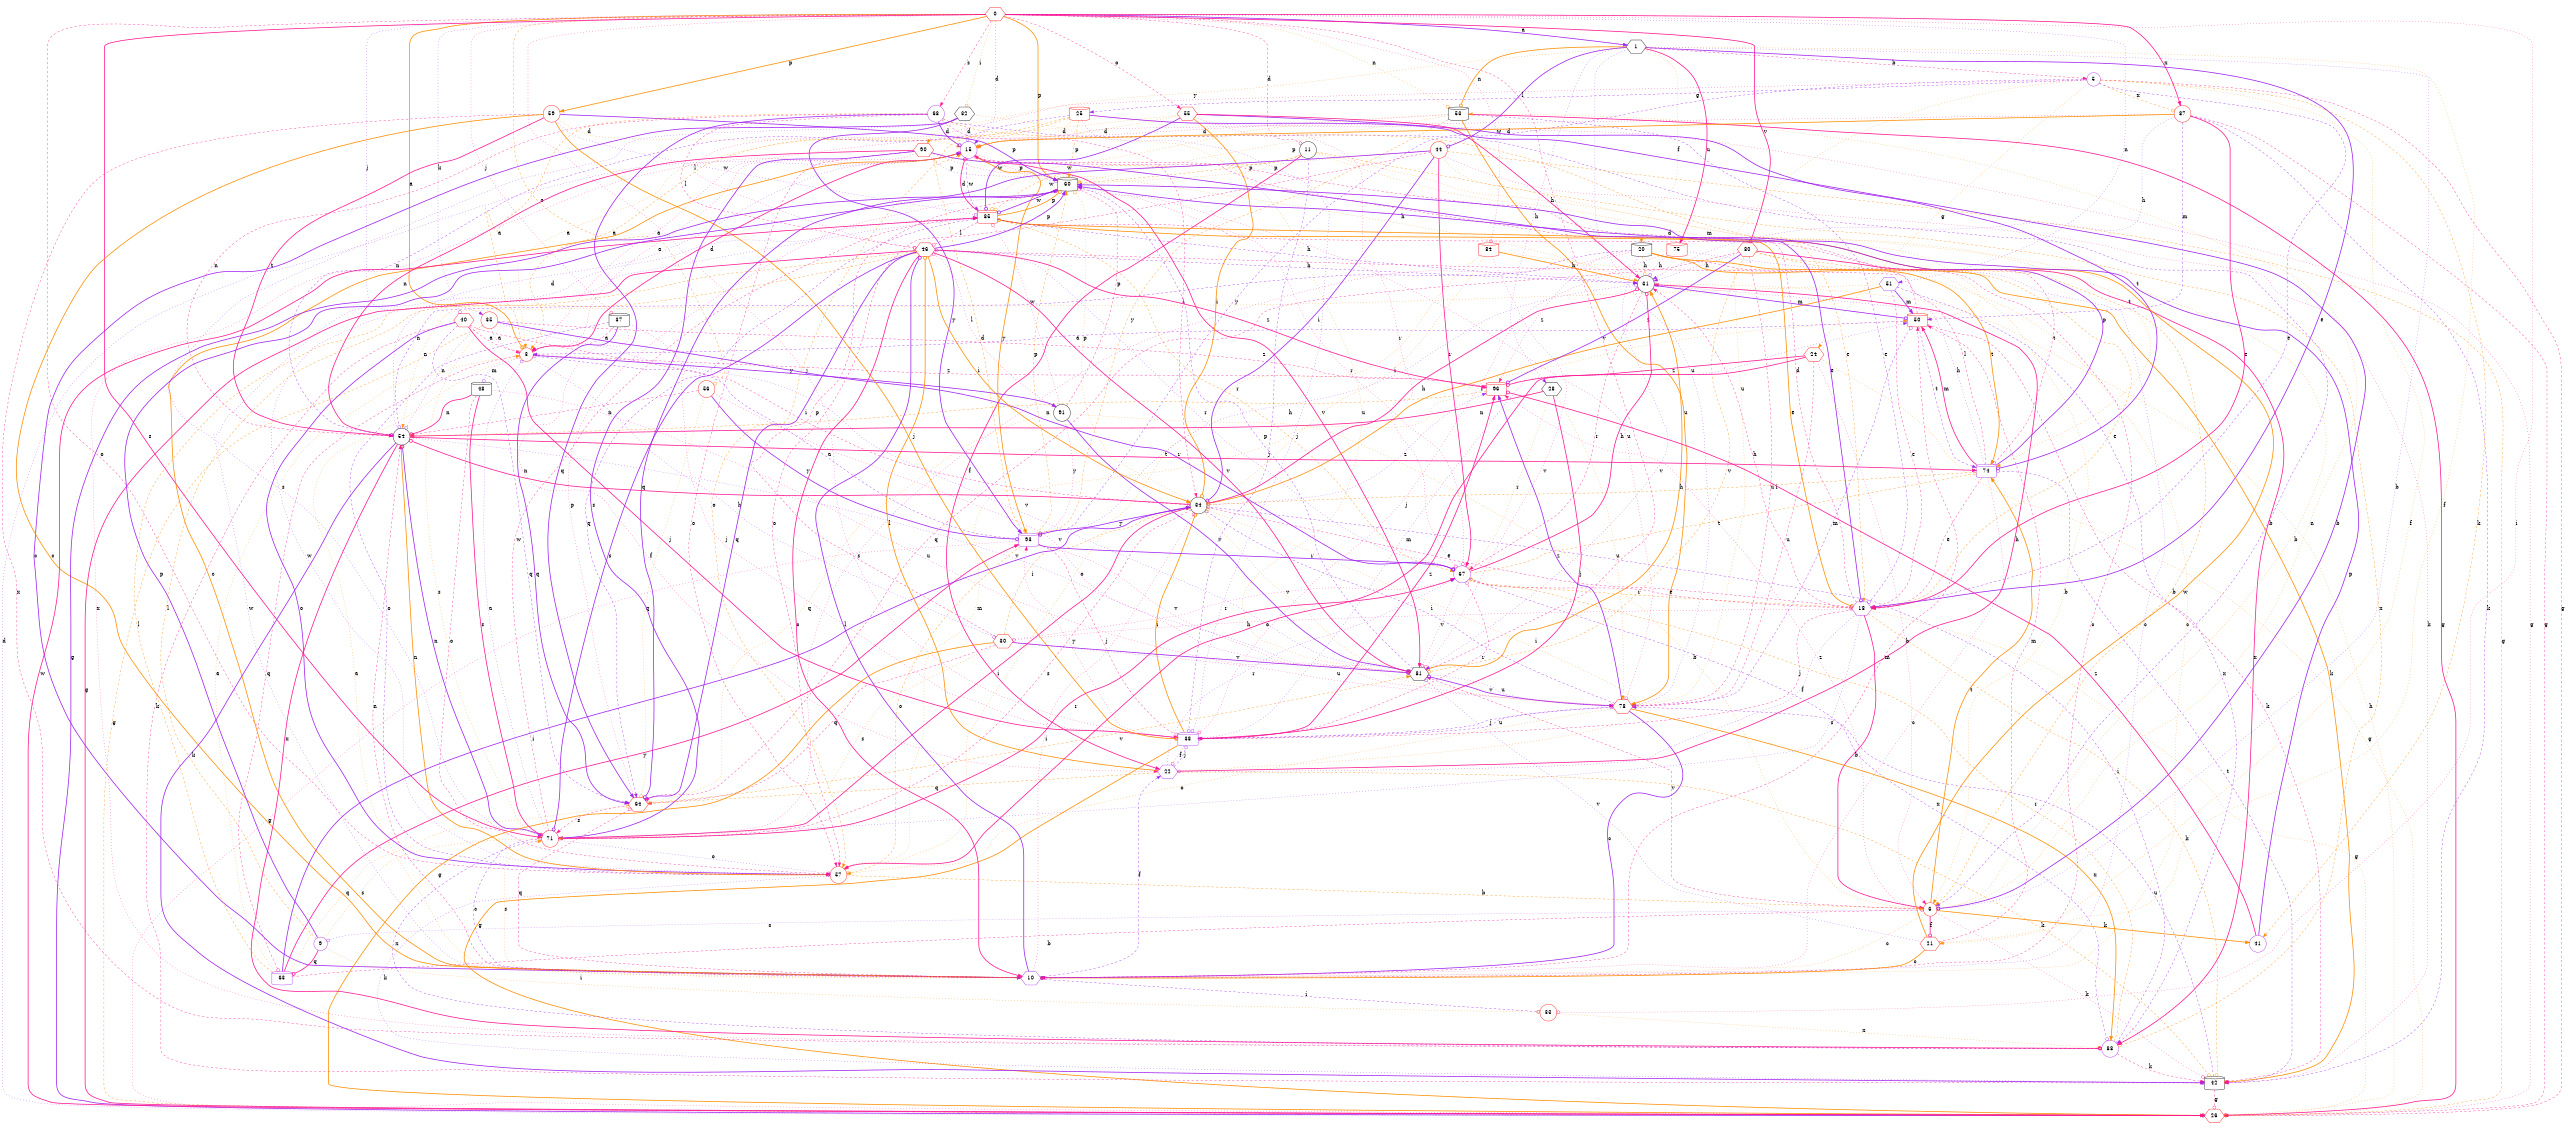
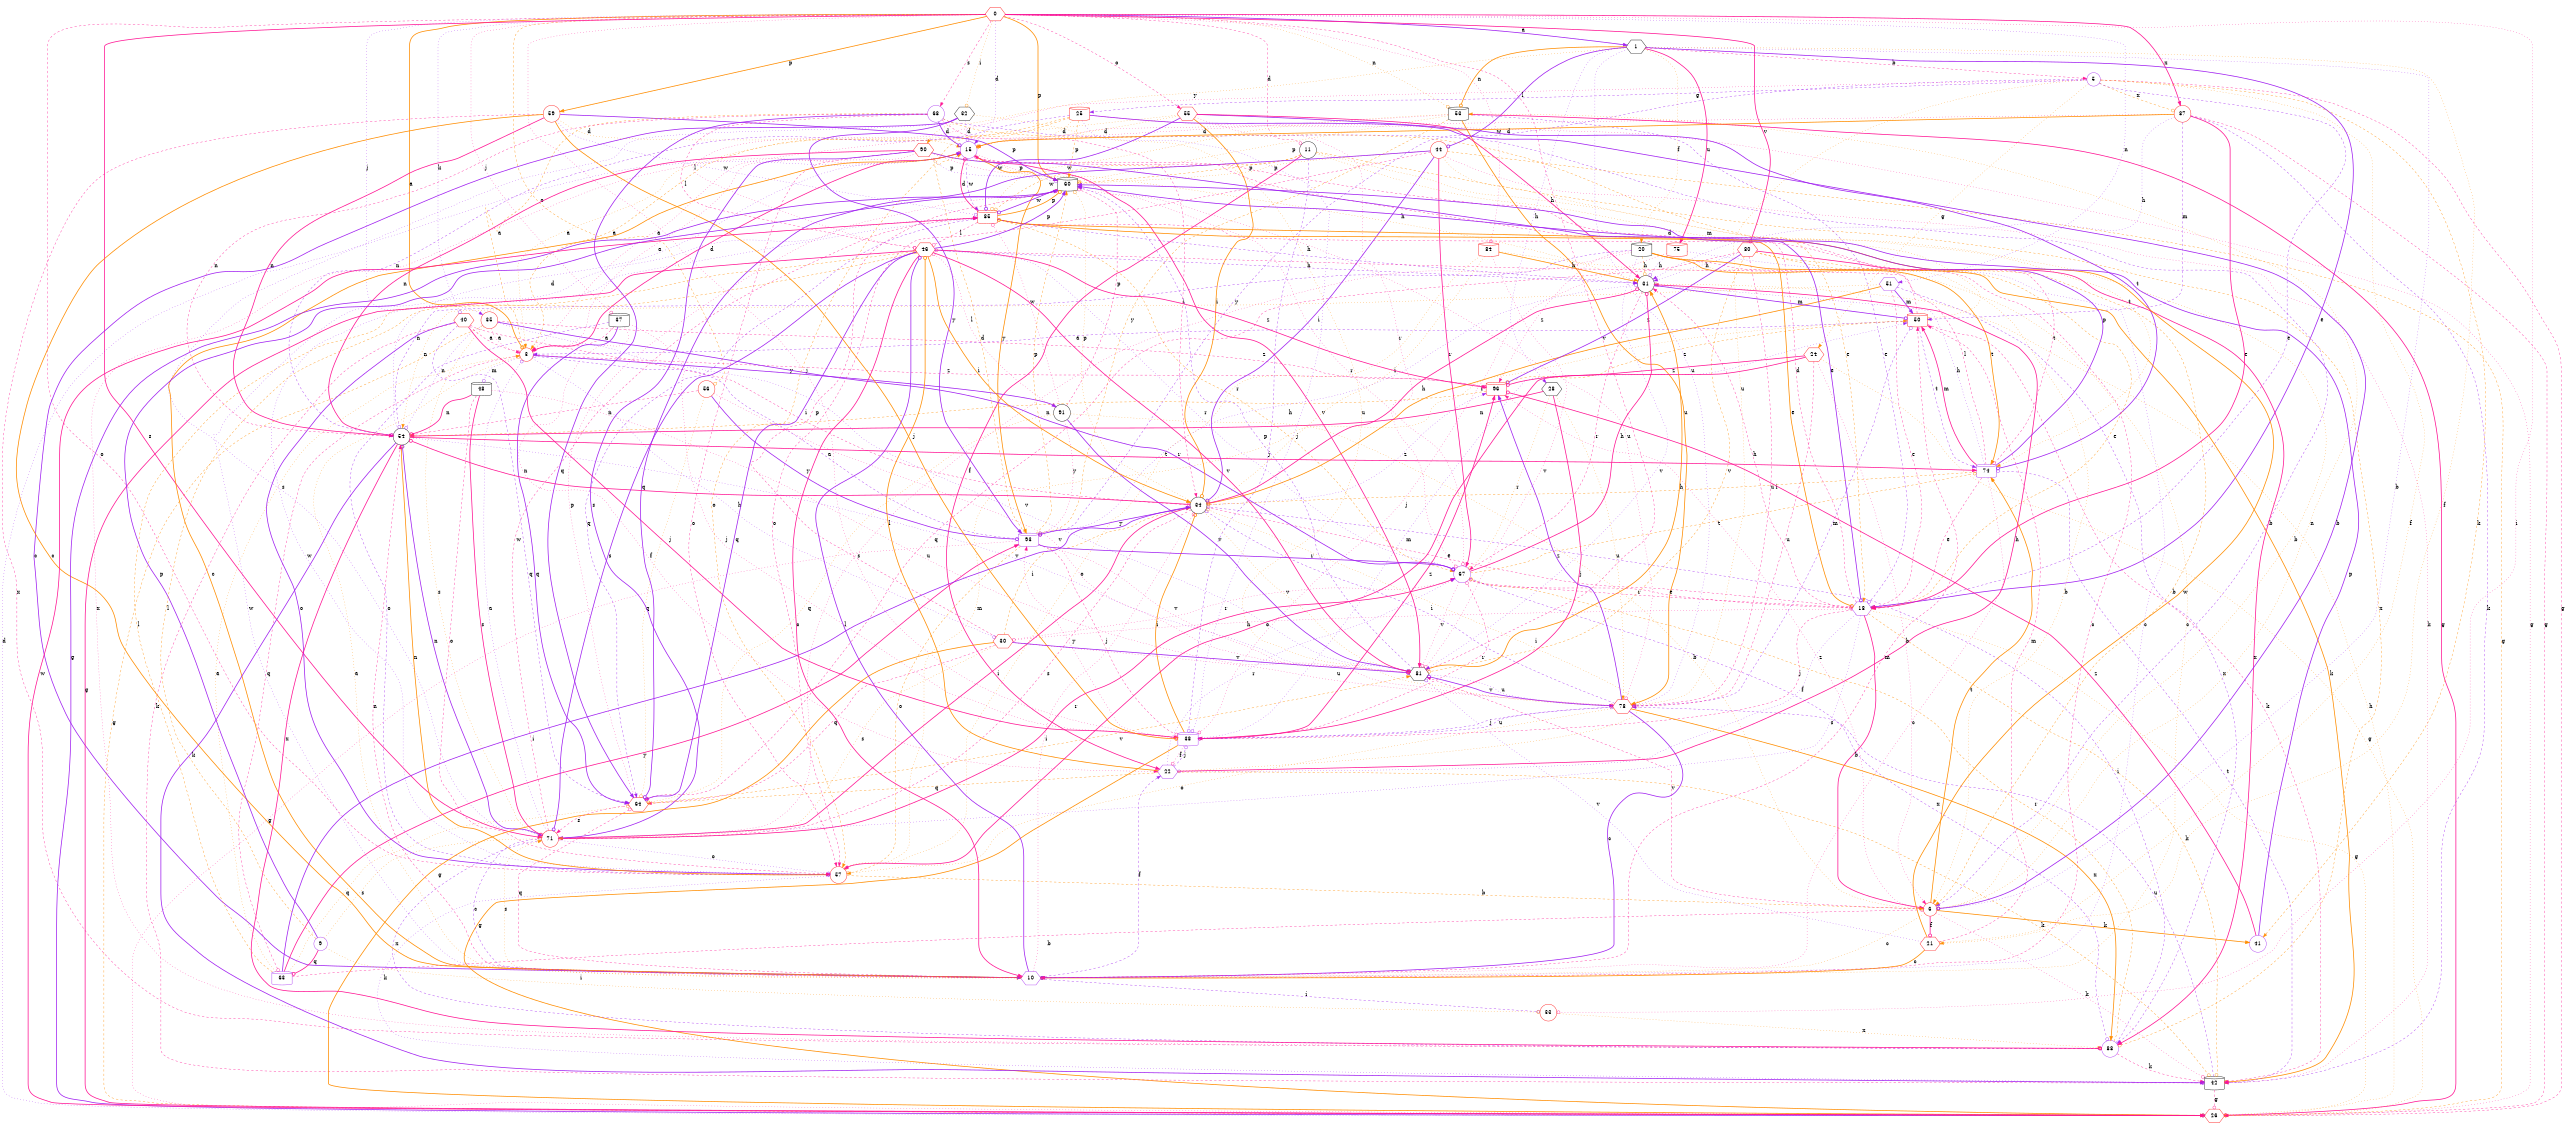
edge "59" -> "54": label "t" -> "n"
edge "50" -> "96": added, label "z"
edge "18" -> "67": color darkorange -> deeppink
edge "6" -> "9": removed, label "c"
